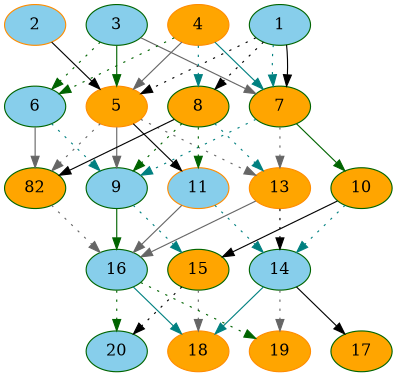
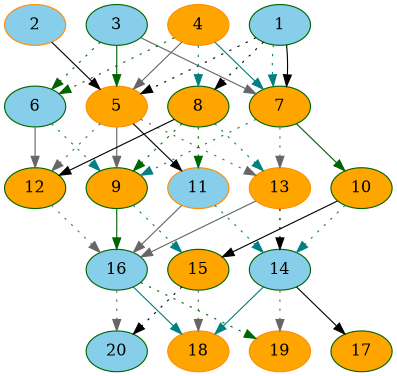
node "82": label "82" -> "12"
node "9": fillcolor skyblue -> orange
edge "16" -> "20": color darkgreen -> gray40
